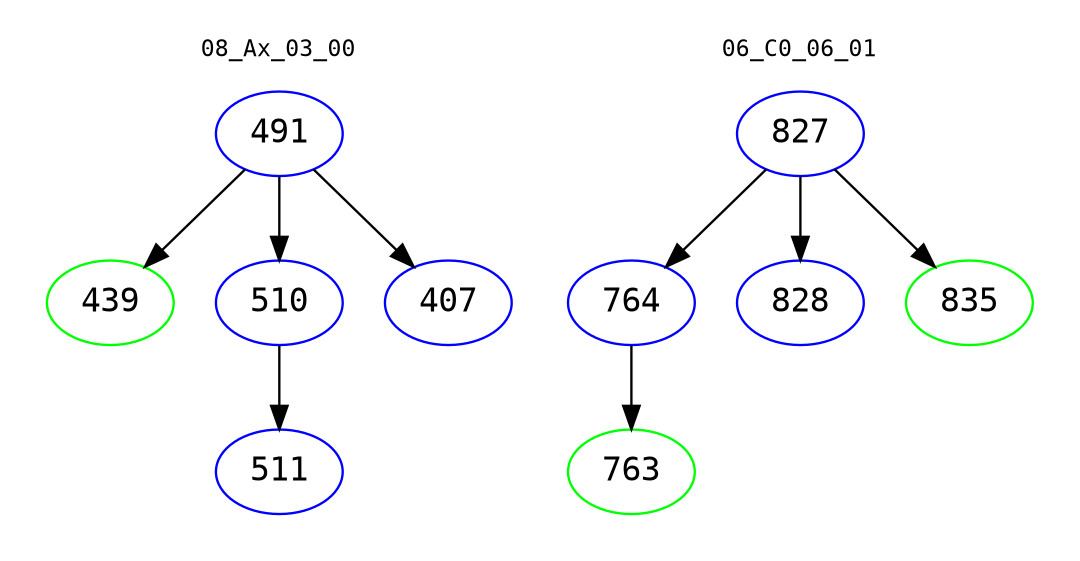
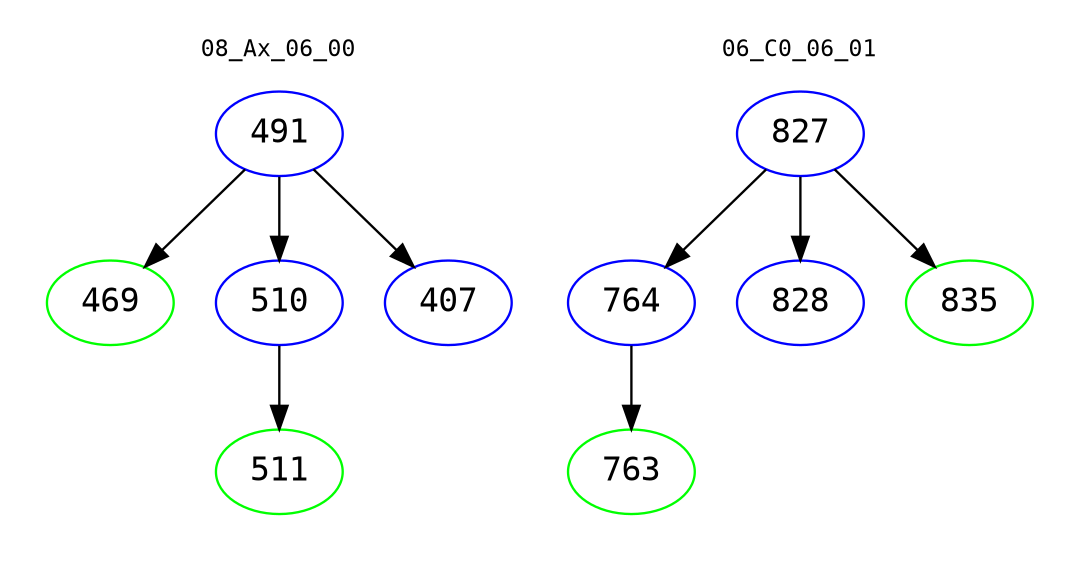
cluster "08_Ax_03_00": label "08_Ax_03_00" -> "08_Ax_06_00"
node "439": label "439" -> "469"
node "511": color blue -> green
